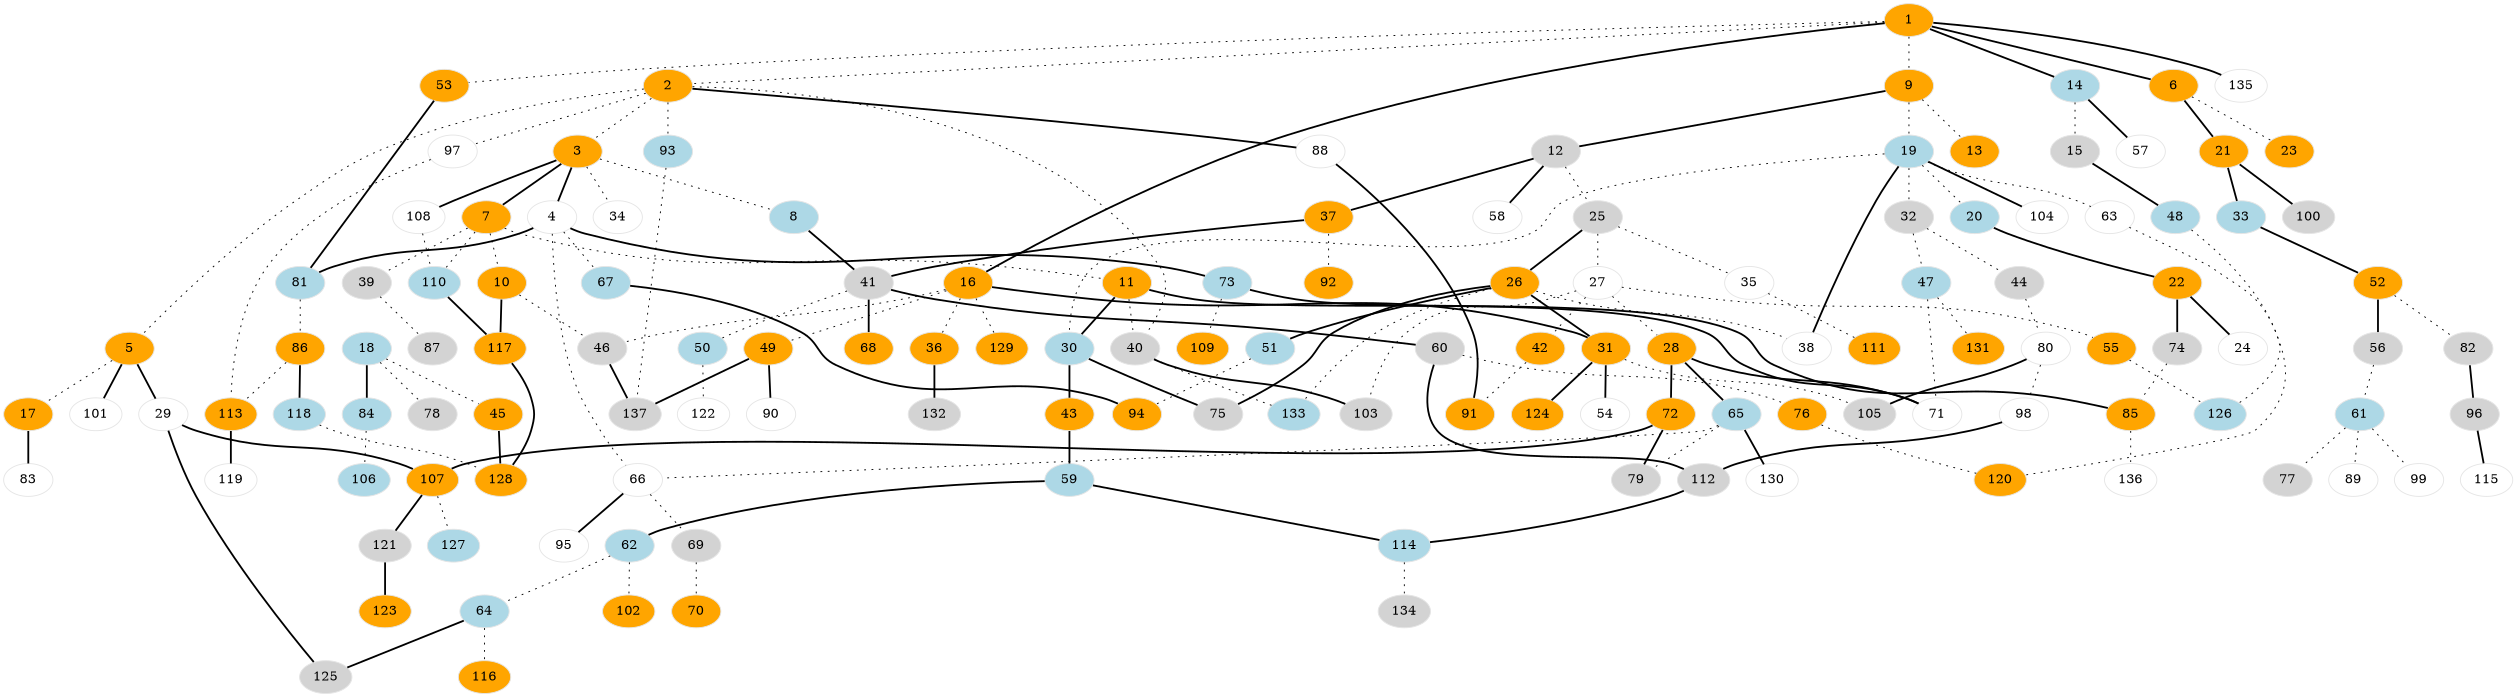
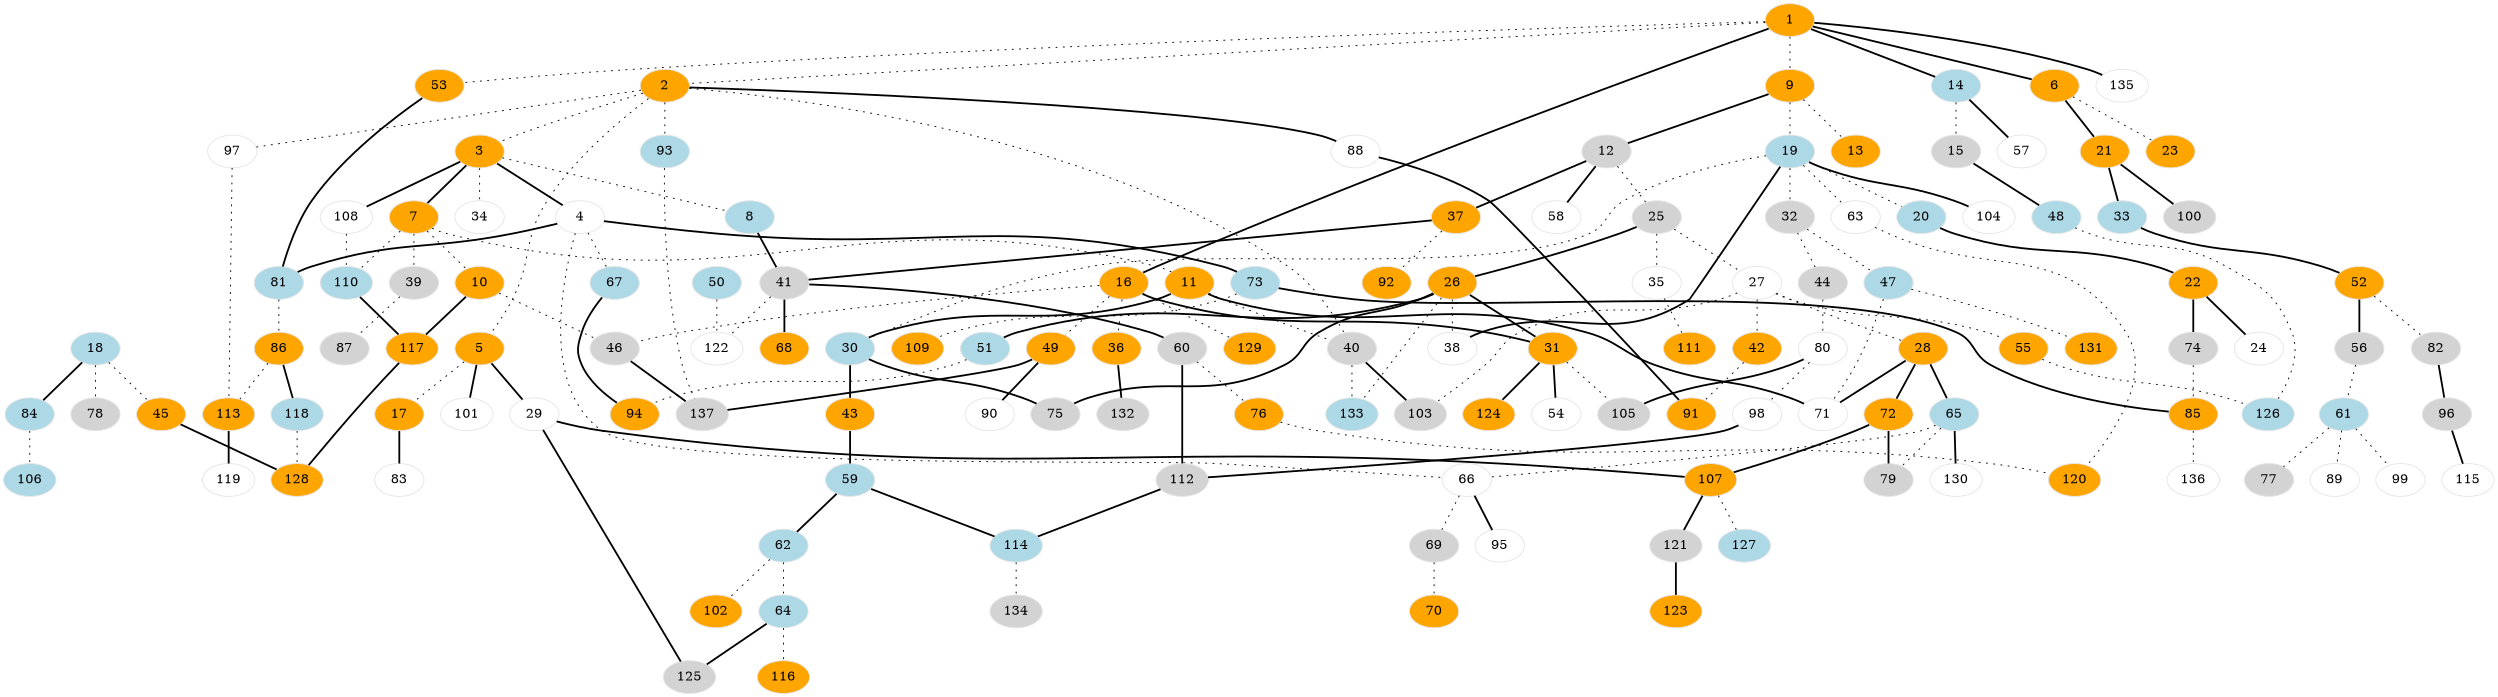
edge "41" -- "50": now "41" -- "122"
